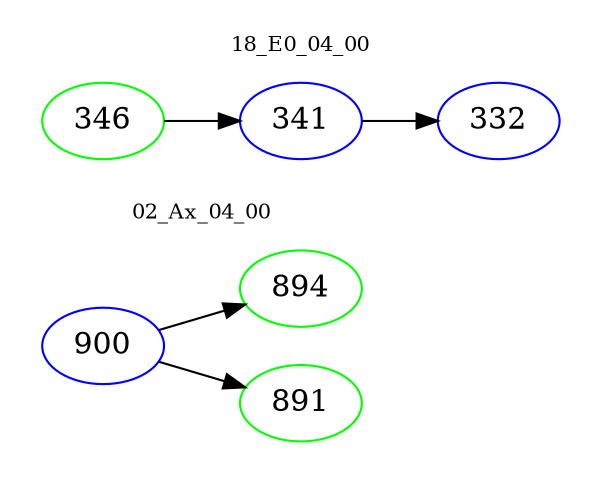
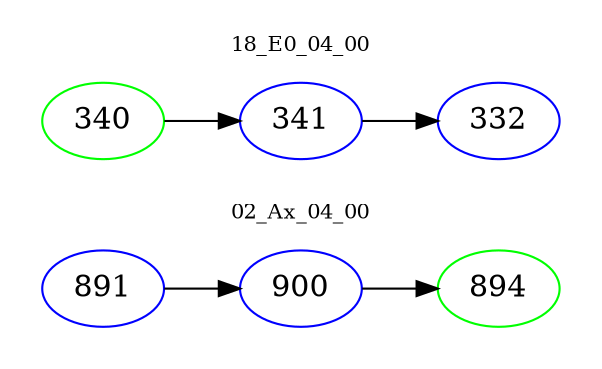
node "346": label "346" -> "340"
edge "900" -> "891": reversed
node "891": color green -> blue
